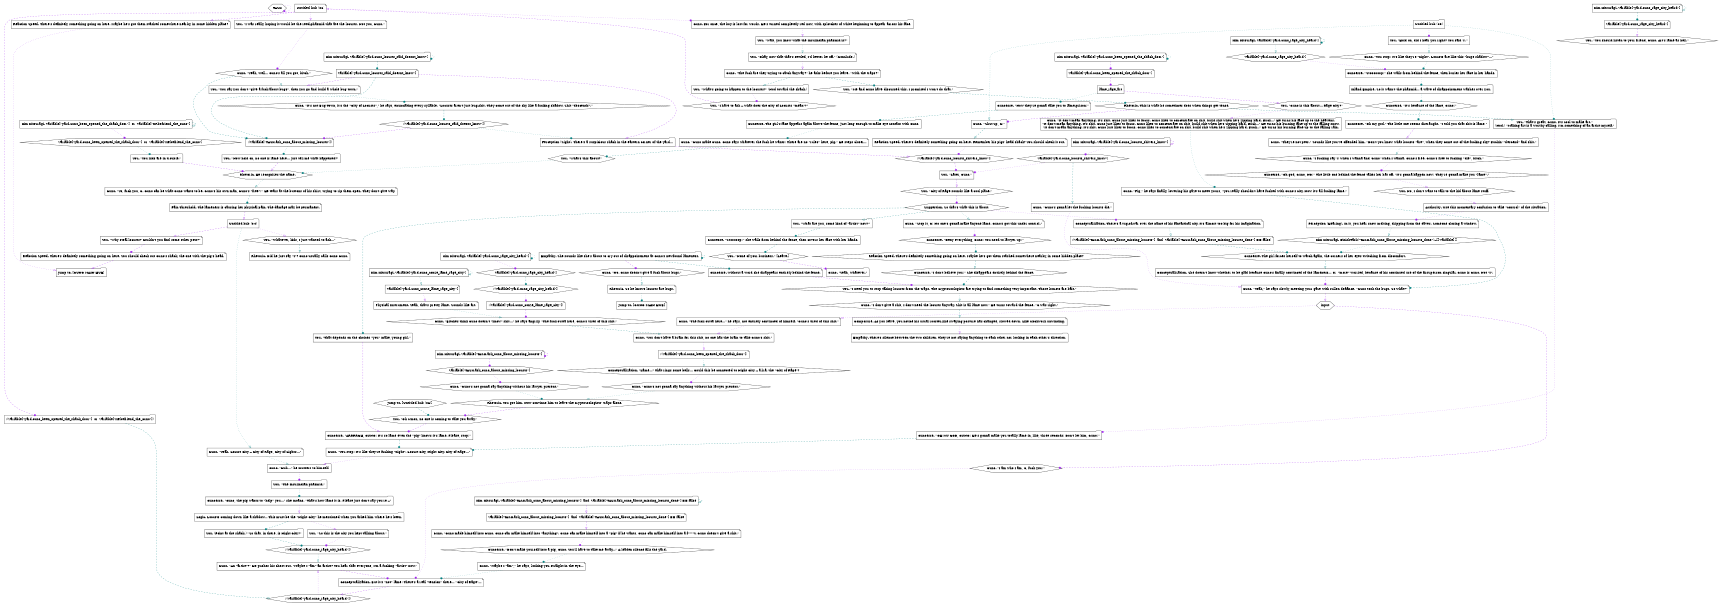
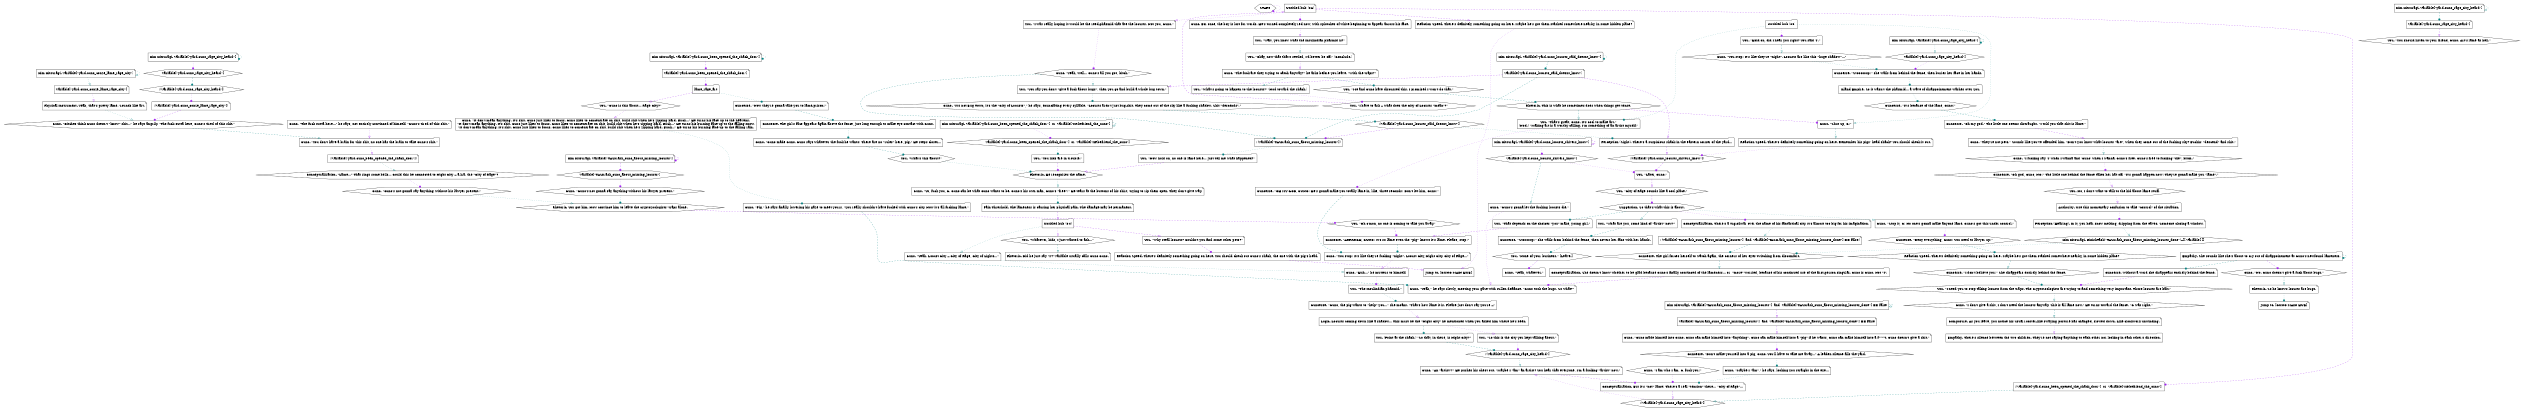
node "TASK": label "TASK" -> "START"
node "Rhetoric: Did he just say *I*? Cuno usually calls Cuno Cuno.": label "Rhetoric: Did he just say *I*? Cuno usually calls Cuno Cuno." -> "Rhetoric: Did he just say *I*? Variable usually calls Cuno Cuno."
node "input": removed
node "Jump to: [Untitled hub (06)]": removed
